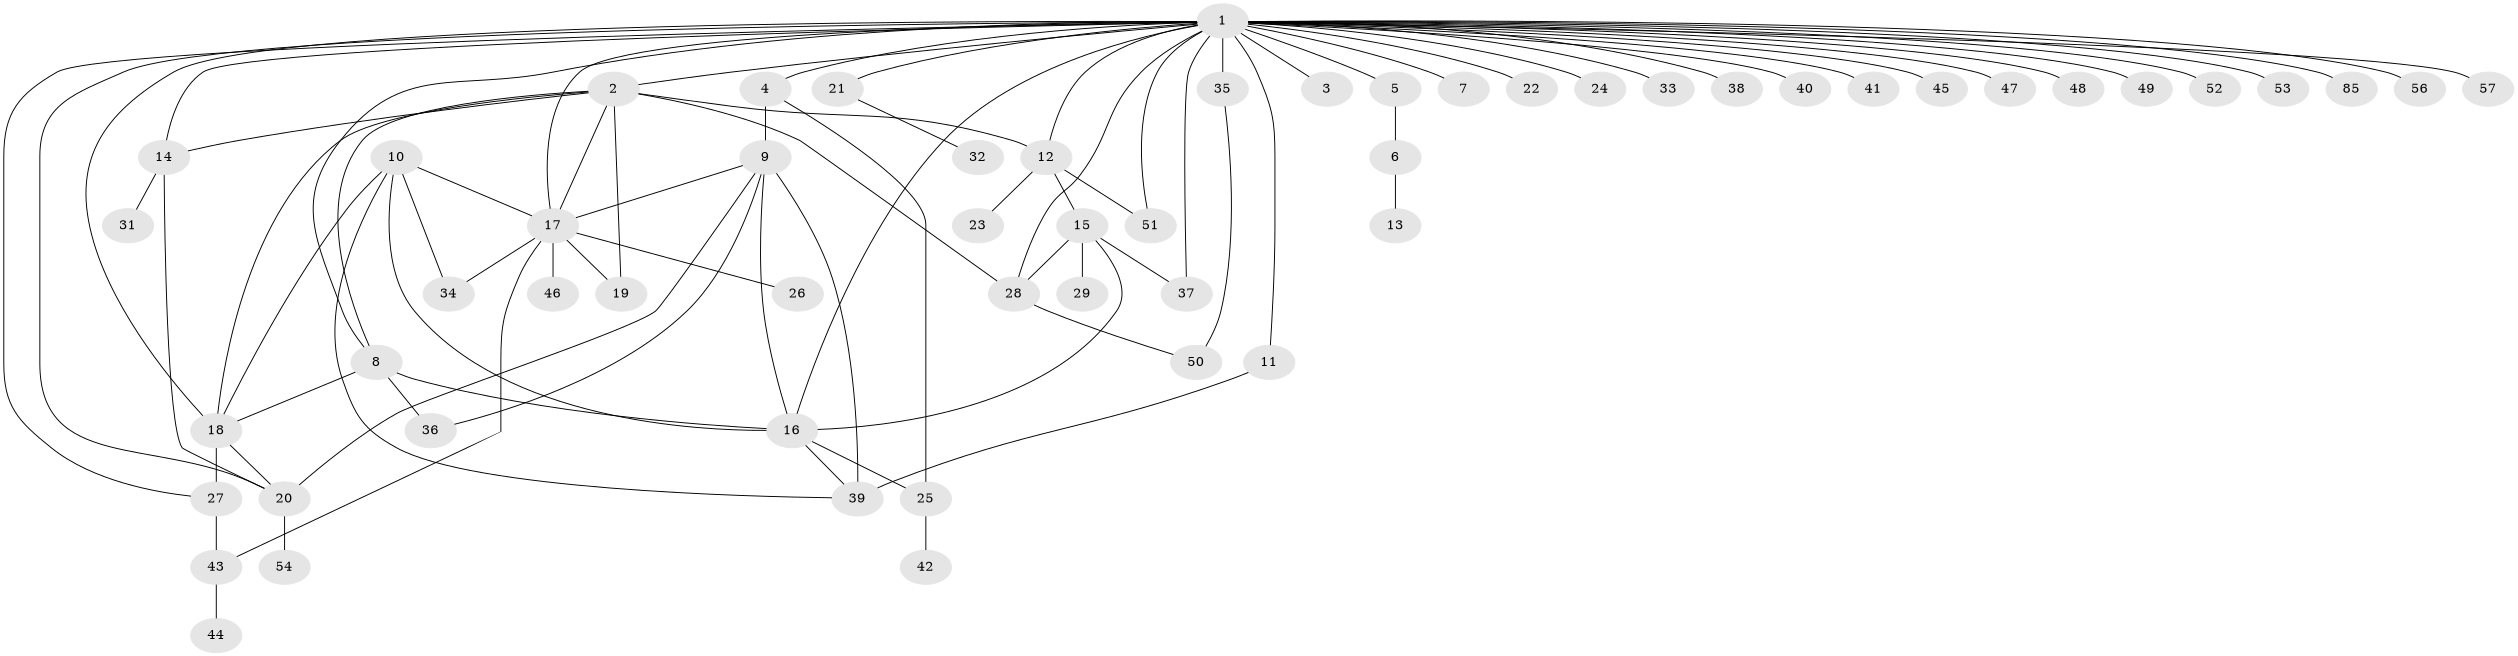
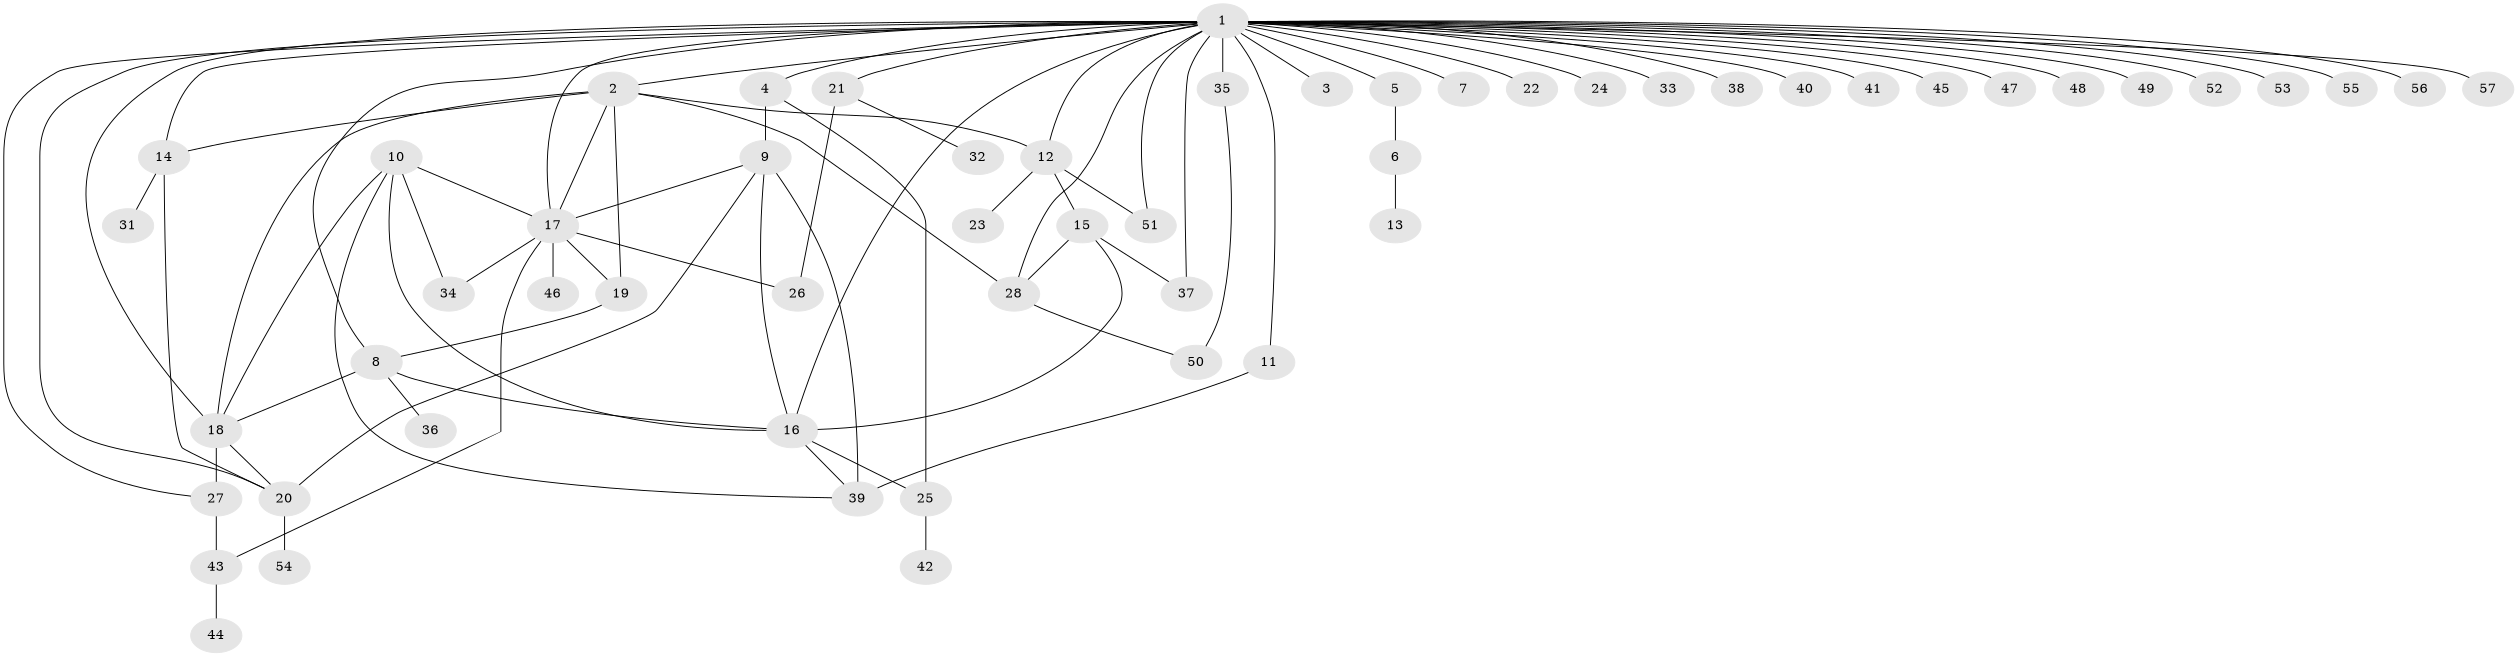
node "85": label "85" -> "55"
edge "2" -- "8": now "19" -- "8"
edge "21" -- "26": added
node "29": removed
edge "9" -- "36": removed
